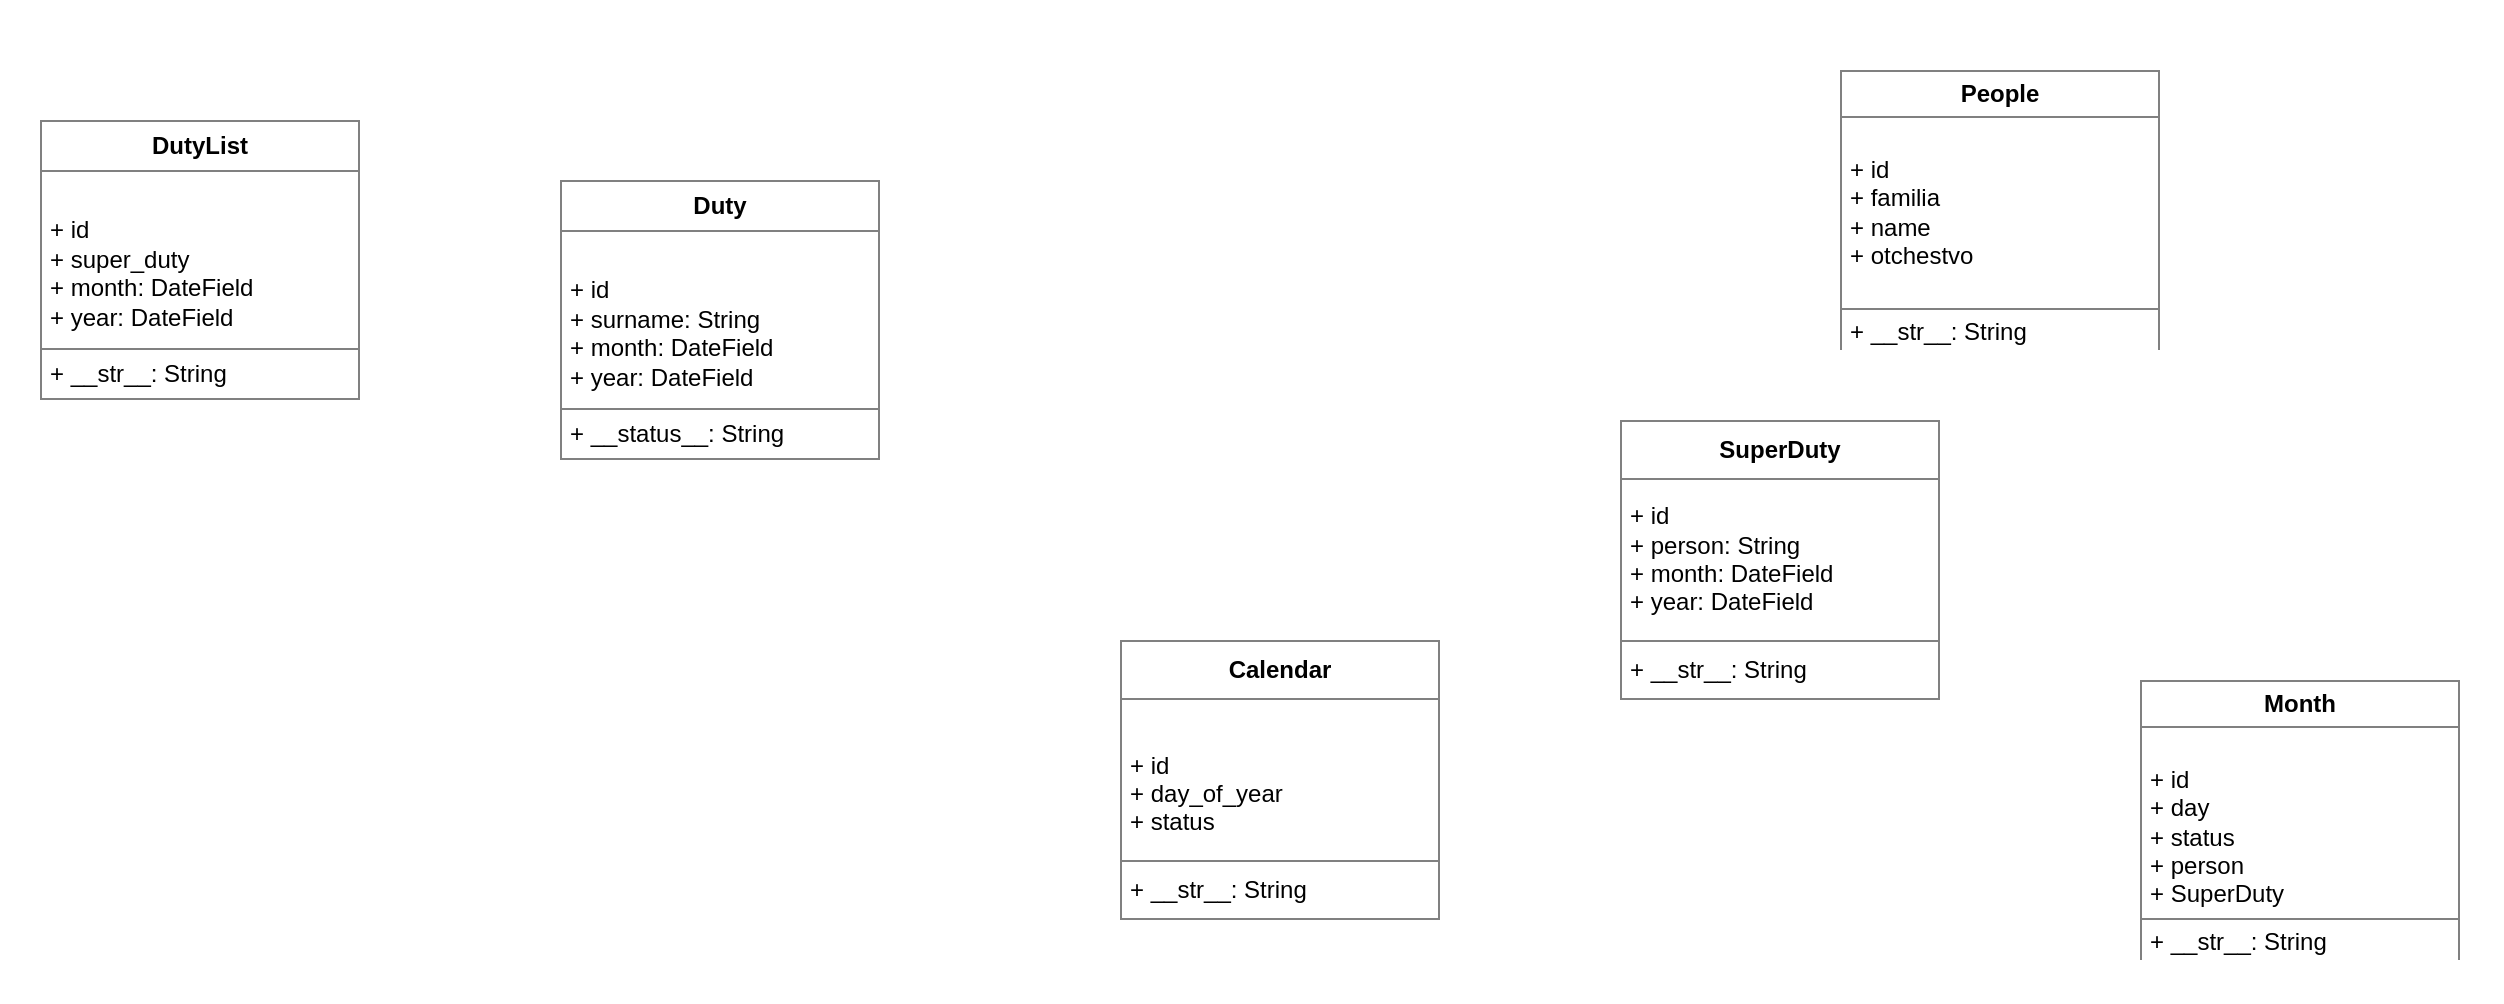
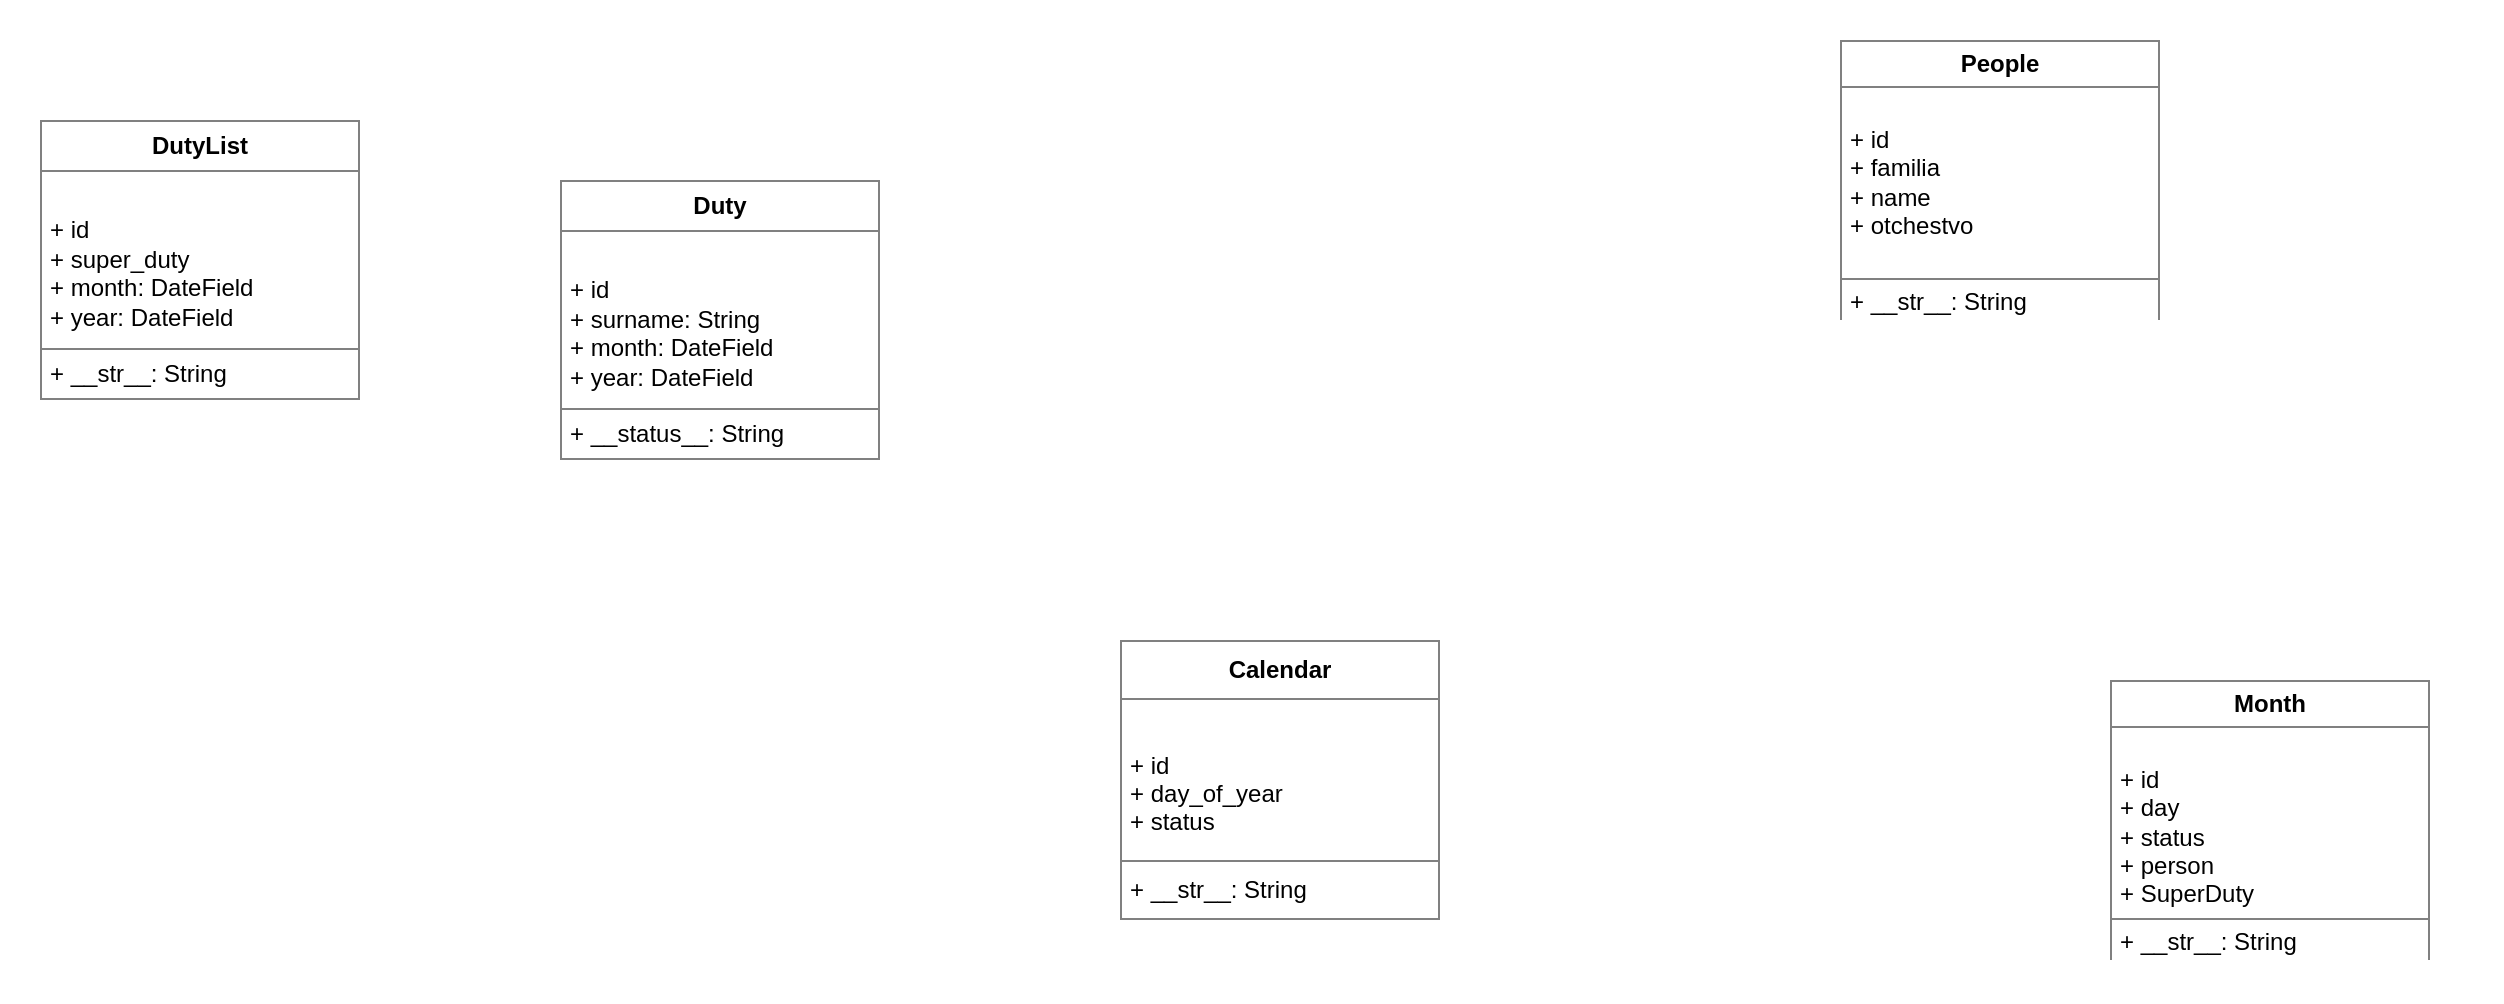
node "People + id + familia + name + otchestvo + __str__: String": moved (2001, 211) -> (2001, 181)
node "SuperDuty + id + person: String + month: DateField + year: DateField + __str__: String": removed
node "Month + id + day + status + person + SuperDuty + __str__: String": moved (2301, 821) -> (2271, 821)
